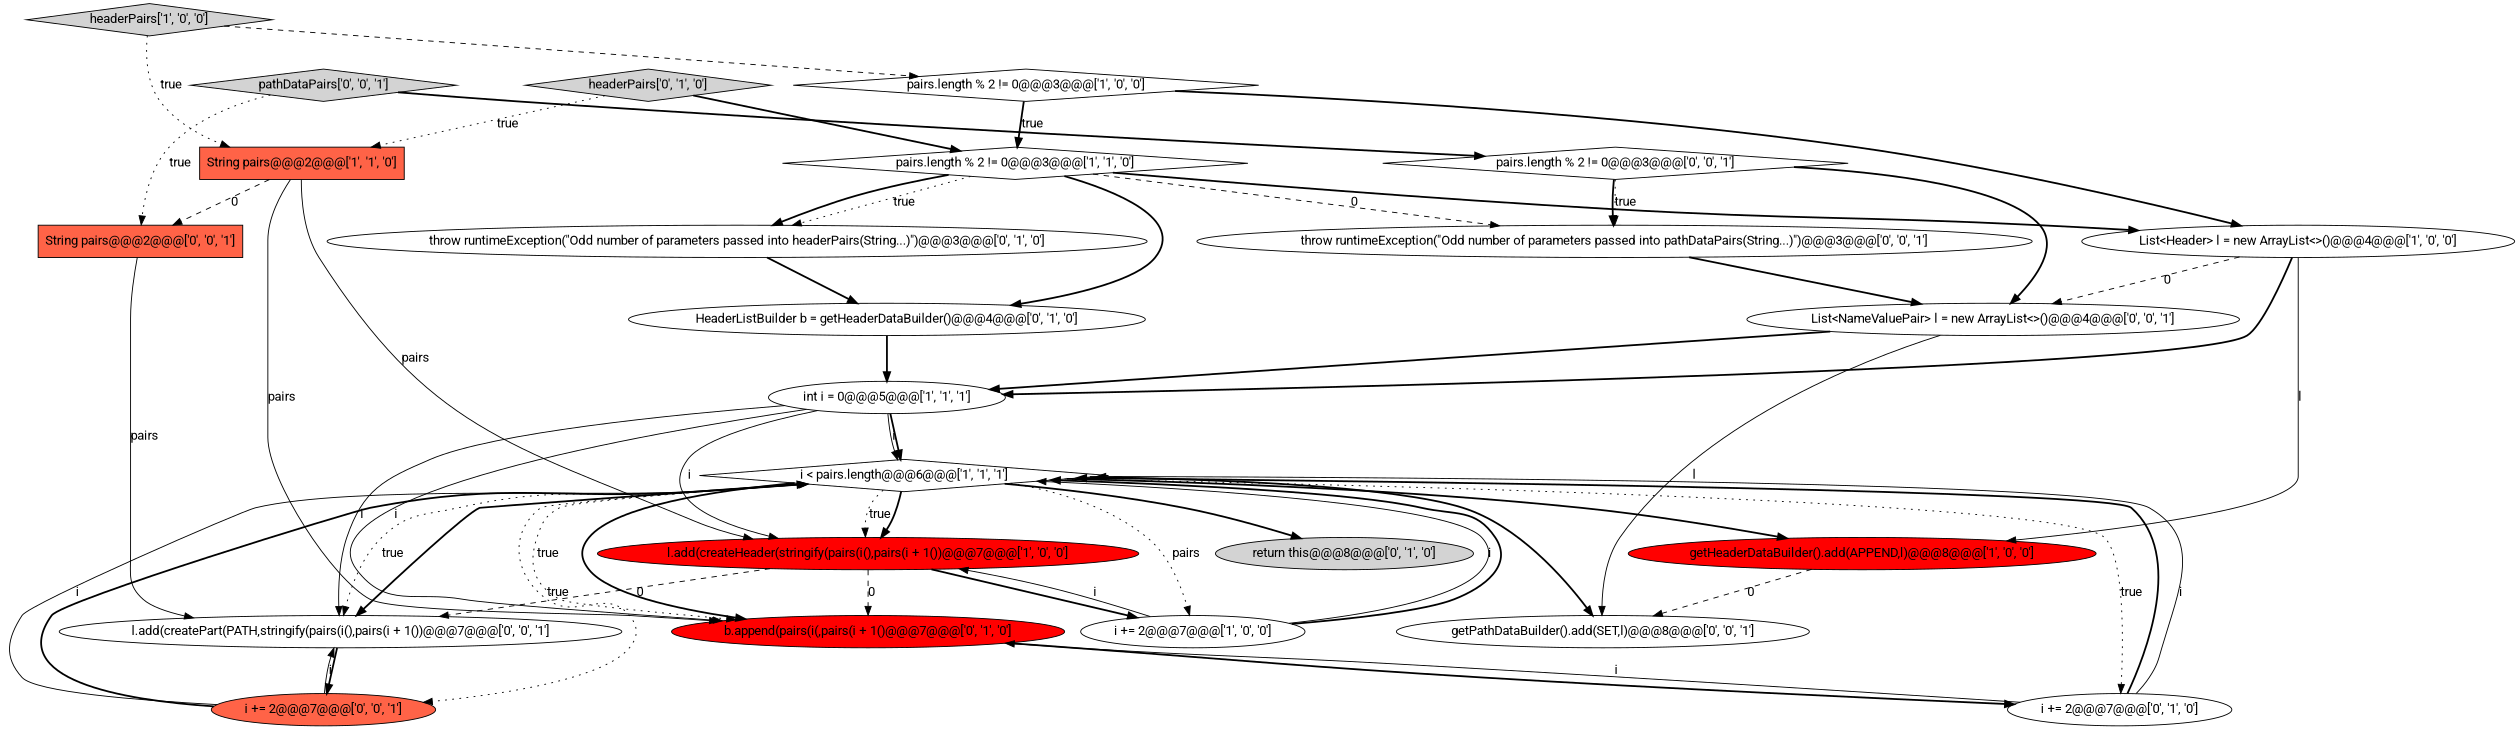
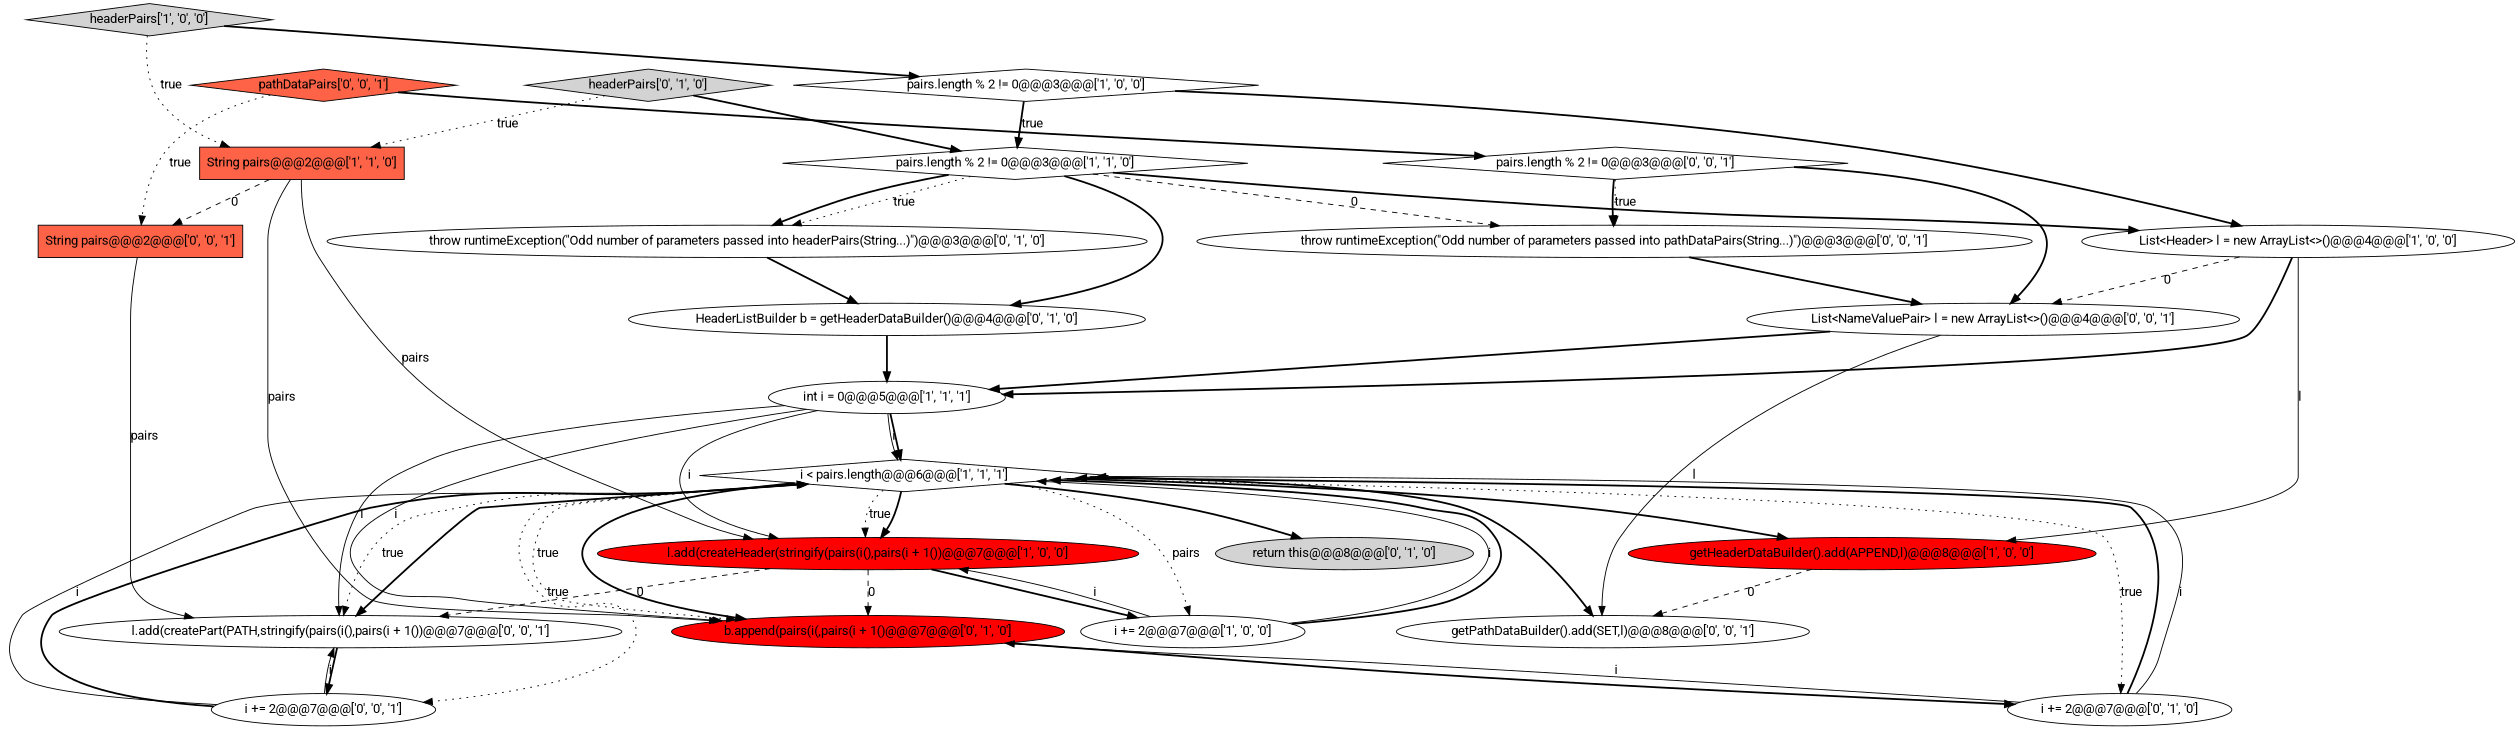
edge "headerPairs['1', '0', '0']" -> "pairs.length % 2 != 0@@@3@@@['1', '0', '0']": style dashed -> bold
node "pathDataPairs['0', '0', '1']": fillcolor lightgray -> tomato
node "i += 2@@@7@@@['0', '0', '1']": fillcolor tomato -> white
